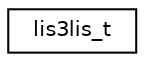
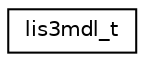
node "lis3lis_t": label "lis3lis_t" -> "lis3mdl_t"
